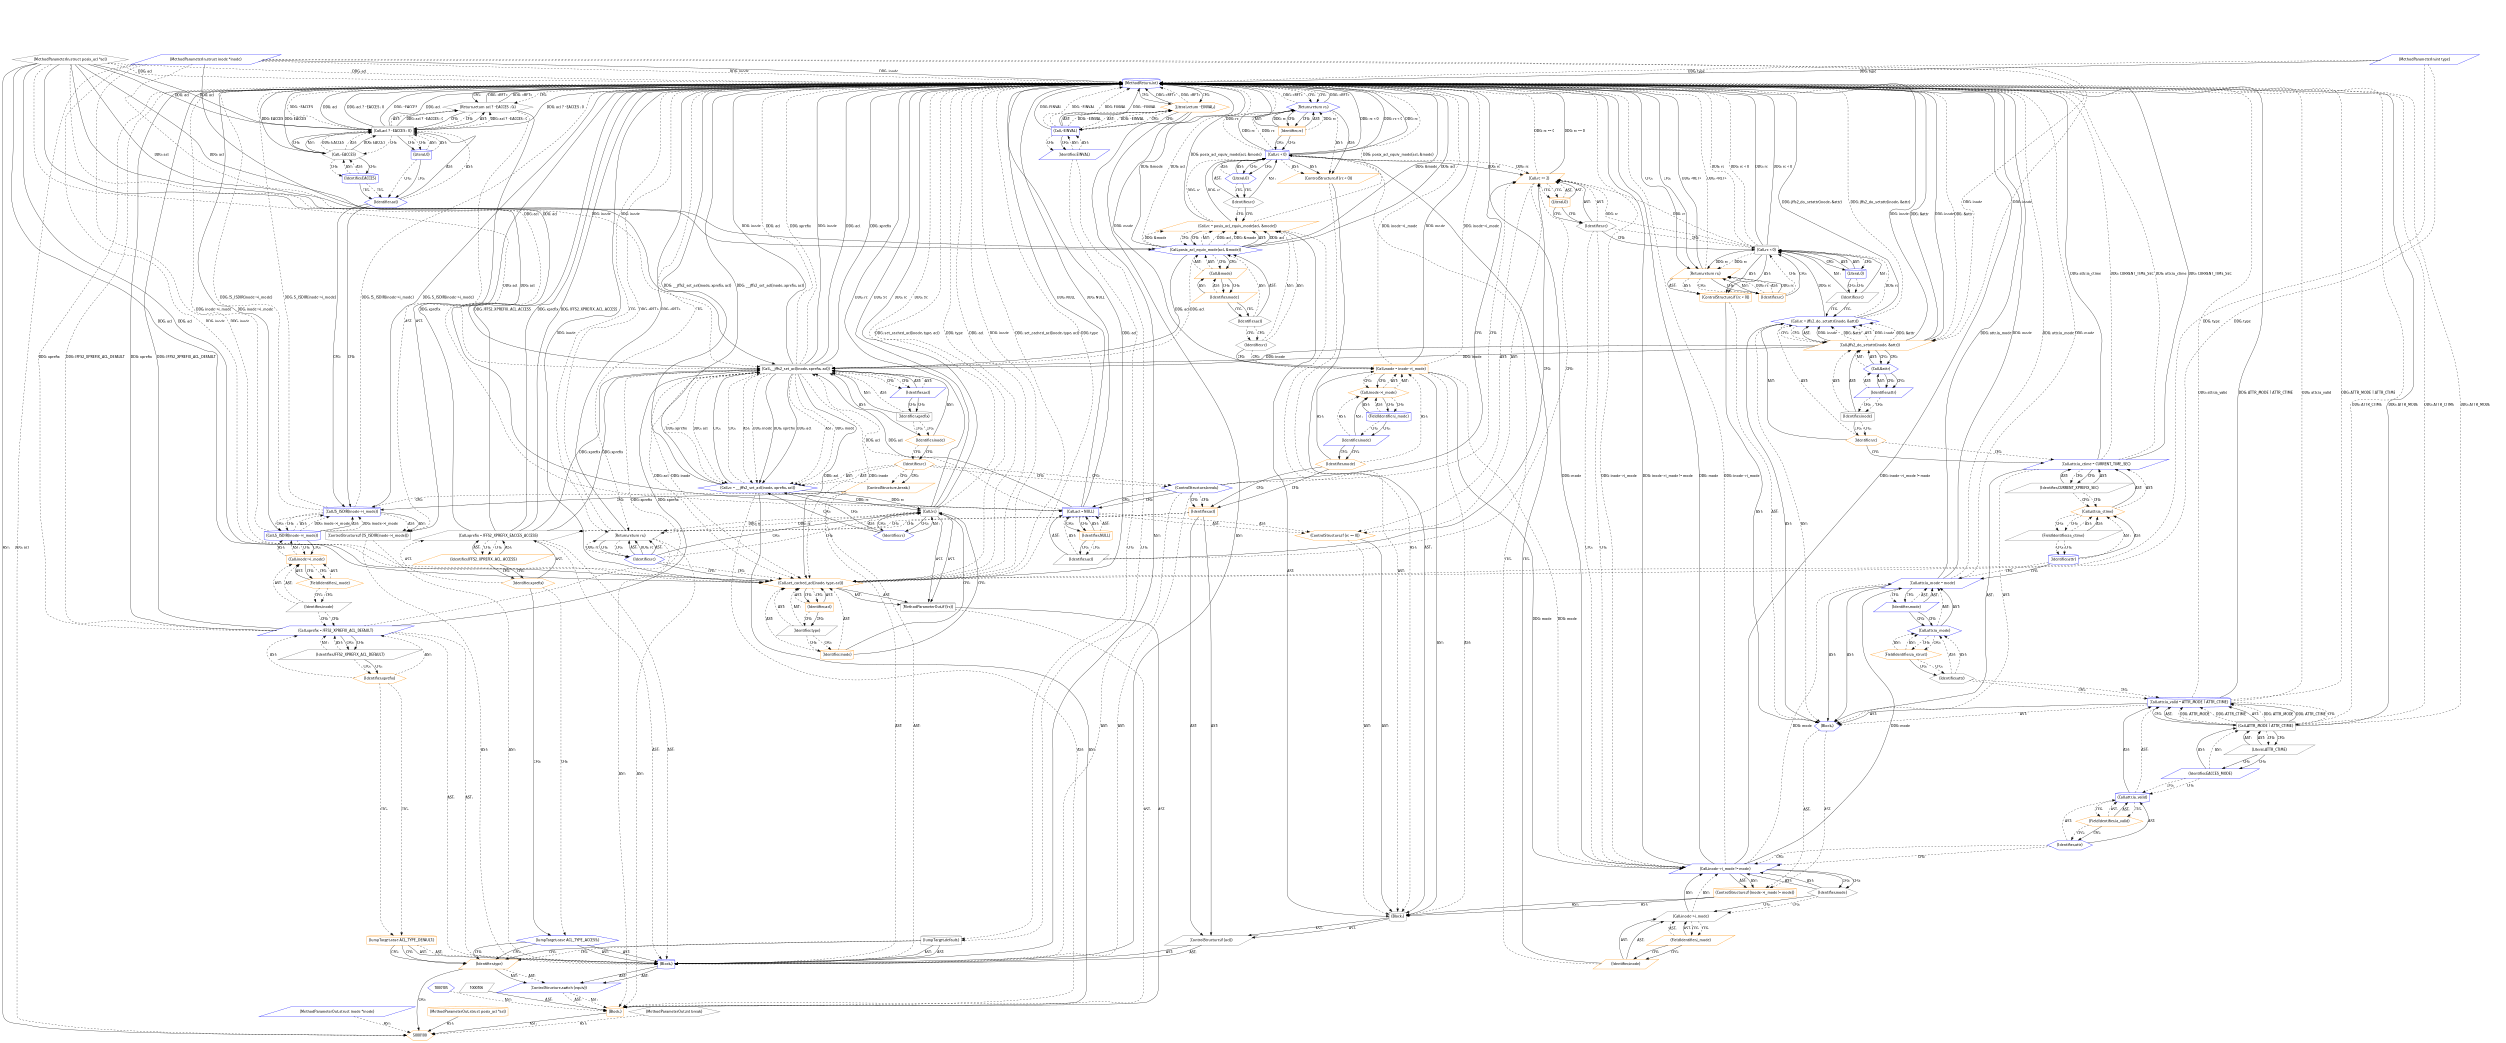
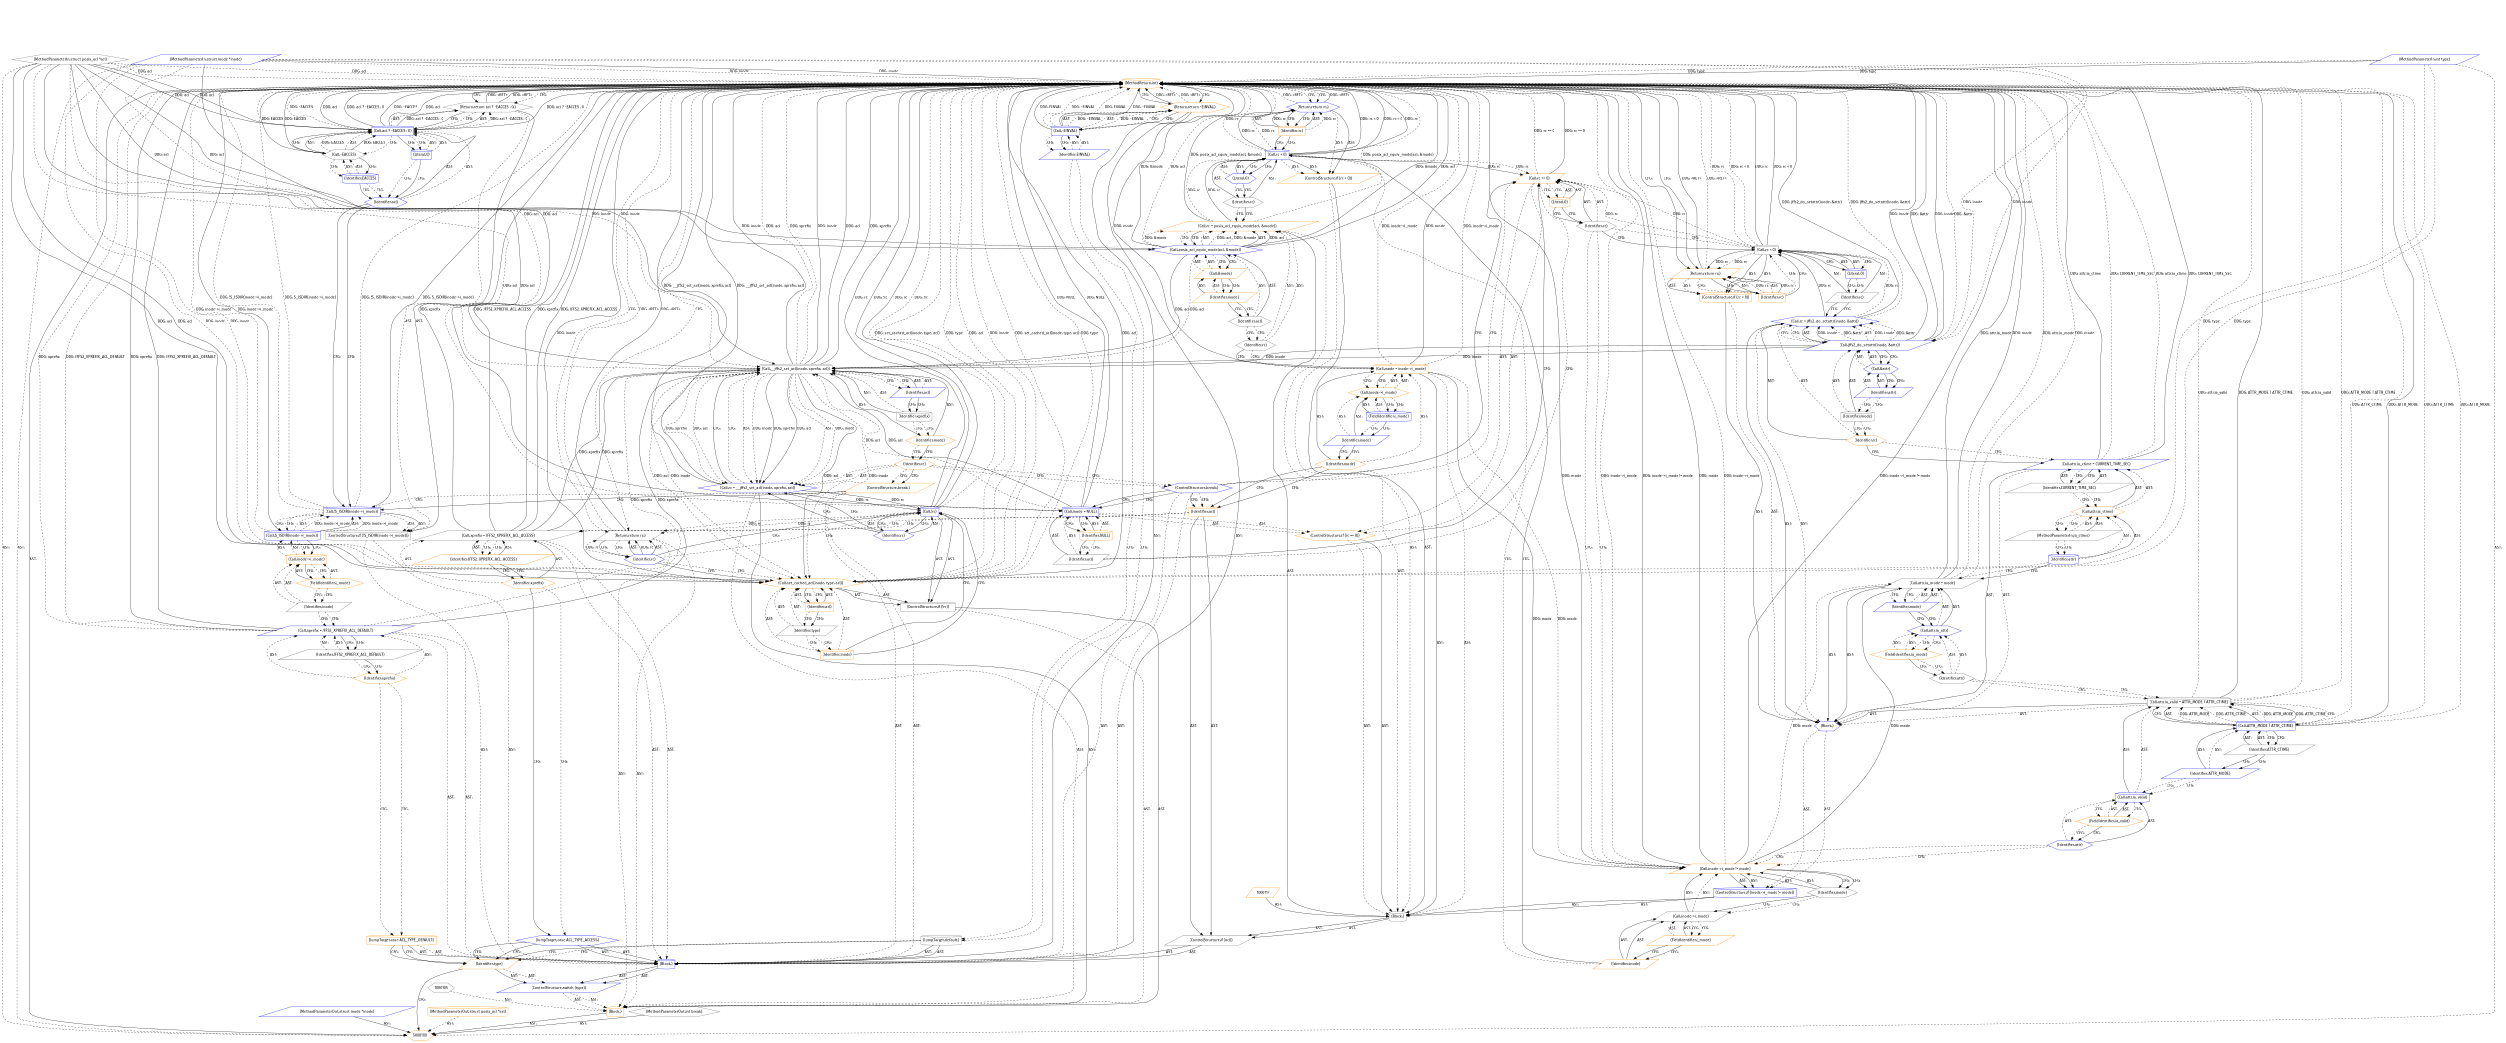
node "(MethodReturn,int)": color blue -> darkorange
node "(Literal,return -EINVAL;)": label "(Literal,return -EINVAL;)" -> "(Return,return -EINVAL;)"
node "(Call,acl ? -EACCES : 0)": color gray40 -> blue
node "(Call,rc == 2)": label "(Call,rc == 2)" -> "(Call,rc == 0)"
edge "(MethodReturn,int)" -> "5000100": added, label "AST:"
node "(Call,jffs2_do_setattr(inode, &attr))": color darkorange -> blue
node "(Identifier,CURRENT_XPREFIX_SEC)": label "(Identifier,CURRENT_XPREFIX_SEC)" -> "(Identifier,CURRENT_TIME_SEC)"
node "(Call,!rc)": color gray40 -> blue
node "(Call,acl = NULL)": label "(Call,acl = NULL)" -> "(Call,inode = NULL)"
node "(Call,xprefix = JFFS2_XPREFIX_EACCES_ACCESS)": label "(Call,xprefix = JFFS2_XPREFIX_EACCES_ACCESS)" -> "(Call,xprefix = JFFS2_XPREFIX_ACL_ACCESS)"
node "(FieldIdentifier,ia_ctime)": label "(FieldIdentifier,ia_ctime)" -> "(MethodParameterIn,ia_ctime)"
edge "(MethodParameterIn,struct inode *inode)" -> "5000100": label "DDG: acl" -> "AST: "
node "(Call,attr.ia_mode = mode)": color blue -> gray40
node "(MethodParameterOut,if (!rc))": label "(MethodParameterOut,if (!rc))" -> "(ControlStructure,if (!rc))"
node "(Call,attr.ia_mode)": label "(Call,attr.ia_mode)" -> "(Call,attr.ia_attr)"
node "(FieldIdentifier,ia_struct)": label "(FieldIdentifier,ia_struct)" -> "(FieldIdentifier,ia_mode)"
node "(Call,attr.ia_valid = ATTR_MODE | ATTR_CTIME)": color blue -> gray40
node "(Call,ATTR_MODE | ATTR_CTIME)": color gray40 -> blue
edge "(MethodParameterIn,struct posix_acl *acl)" -> "5000100": style solid -> dashed
node "(Literal,ATTR_CTIME)": label "(Literal,ATTR_CTIME)" -> "(Identifier,ATTR_CTIME)"
node "(Identifier,EACCES_MODE)": label "(Identifier,EACCES_MODE)" -> "(Identifier,ATTR_MODE)"
node "(Call,inode->i_mode != mode)": color blue -> darkorange
node "1000117": added
node "(ControlStructure,if (inode->i_mode != mode))": color darkorange -> blue
node "1000105": color blue -> gray40
node "1000106": removed
node "(ControlStructure,switch (equiv))": label "(ControlStructure,switch (equiv))" -> "(ControlStructure,switch (type))"
edge "(MethodParameterOut,struct posix_acl *acl)" -> "5000100": style solid -> dashed
edge "(MethodParameterOut,struct inode *inode)" -> "5000100": style dashed -> solid
edge "(MethodParameterIn,int type)" -> "5000100": added, label "AST:"
edge "(MethodParameterOut,int break)" -> "5000100": style dashed -> solid
